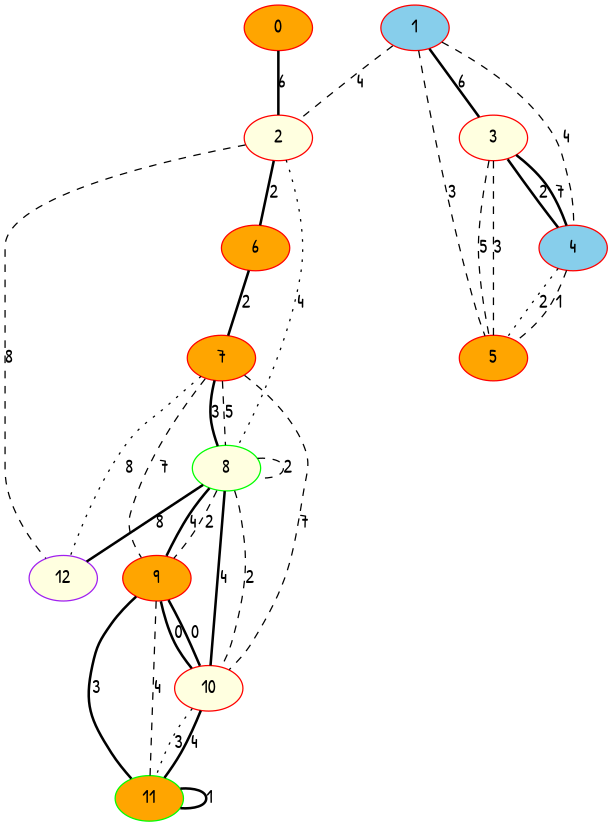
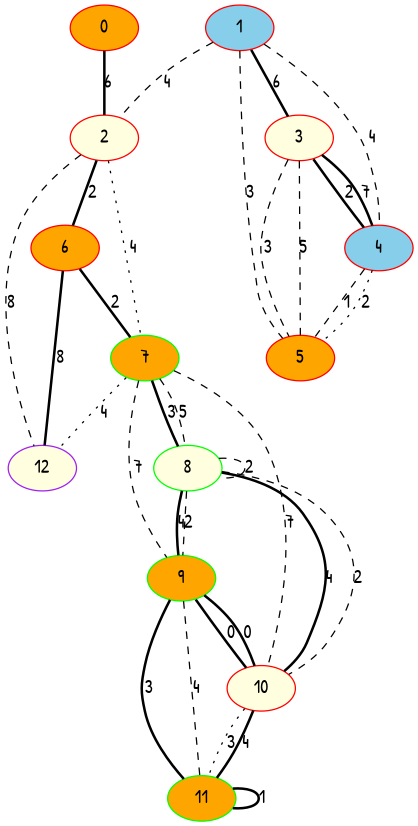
edge "2" -- "8": now "2" -- "7"
node "7": color red -> green
edge "7" -- "12": label "8" -> "4"
edge "8" -- "12": now "6" -- "12"
node "9": color red -> green
